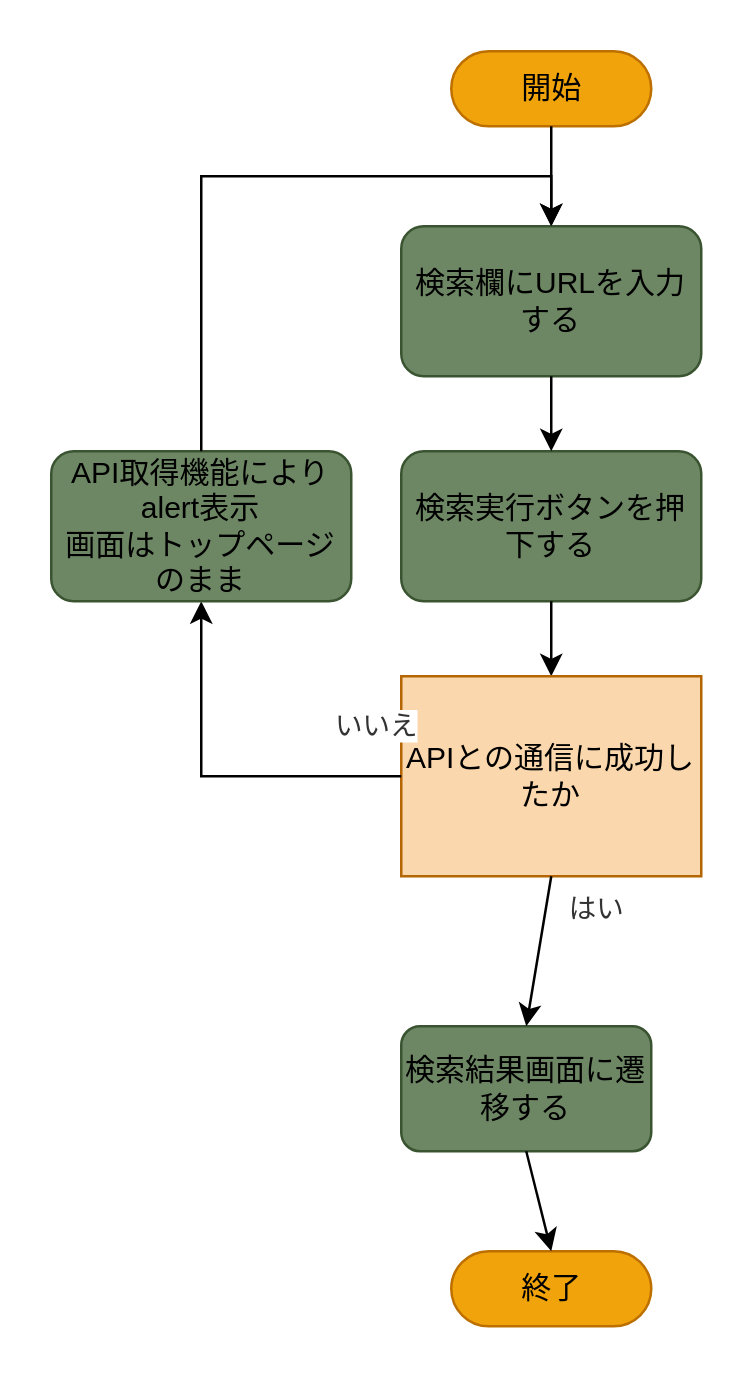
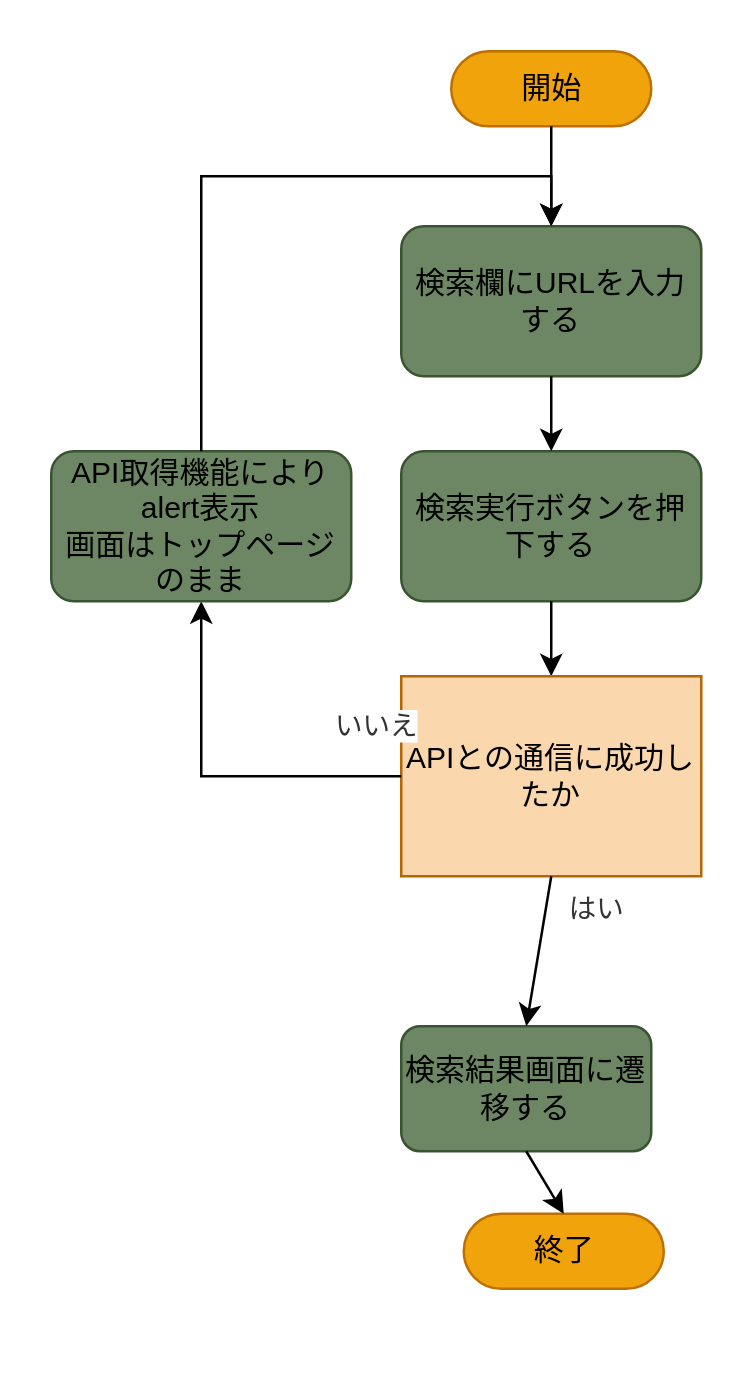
node "終了": moved (551, 1289) -> (564, 1251)
